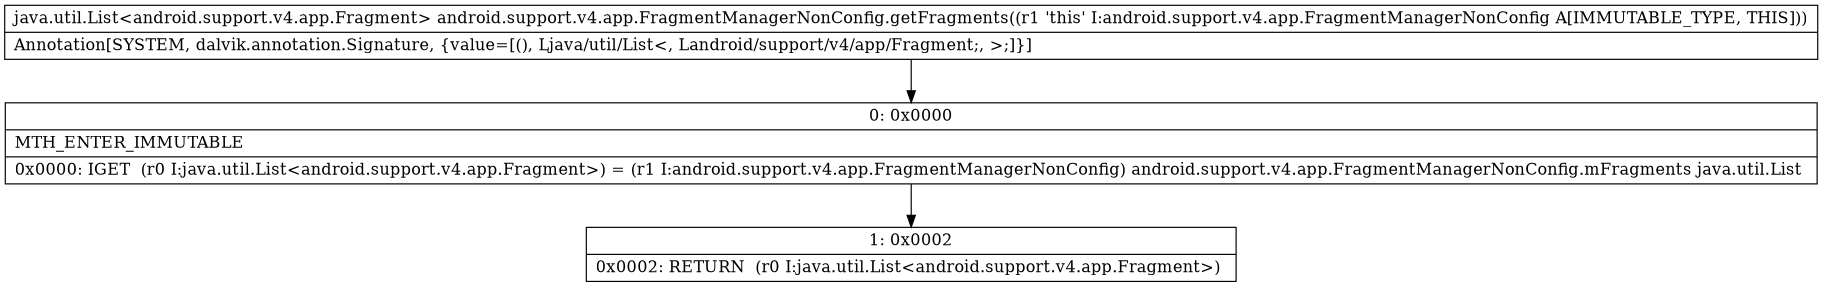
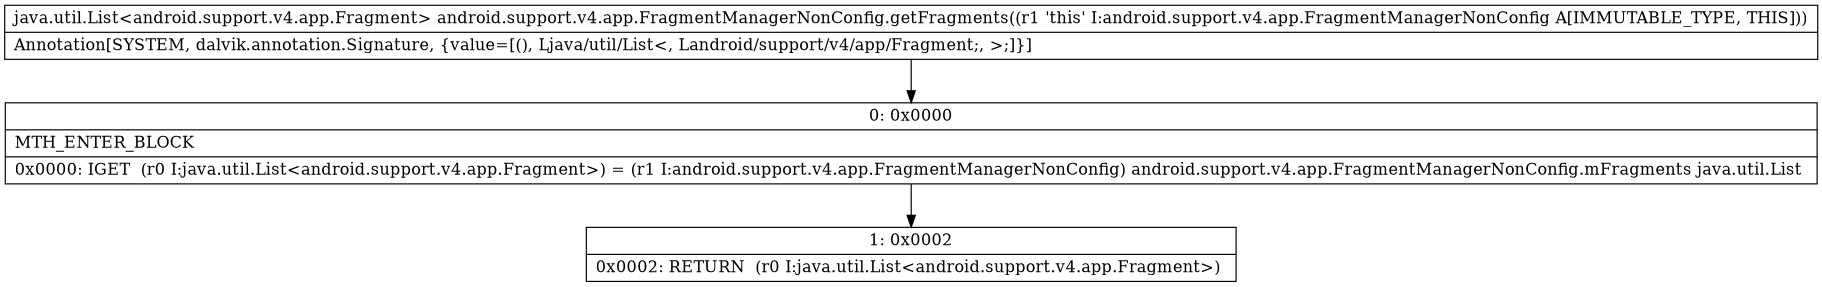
node "0: 0x0000": text "MTH_ENTER_IMMUTABLE" -> "MTH_ENTER_BLOCK"
